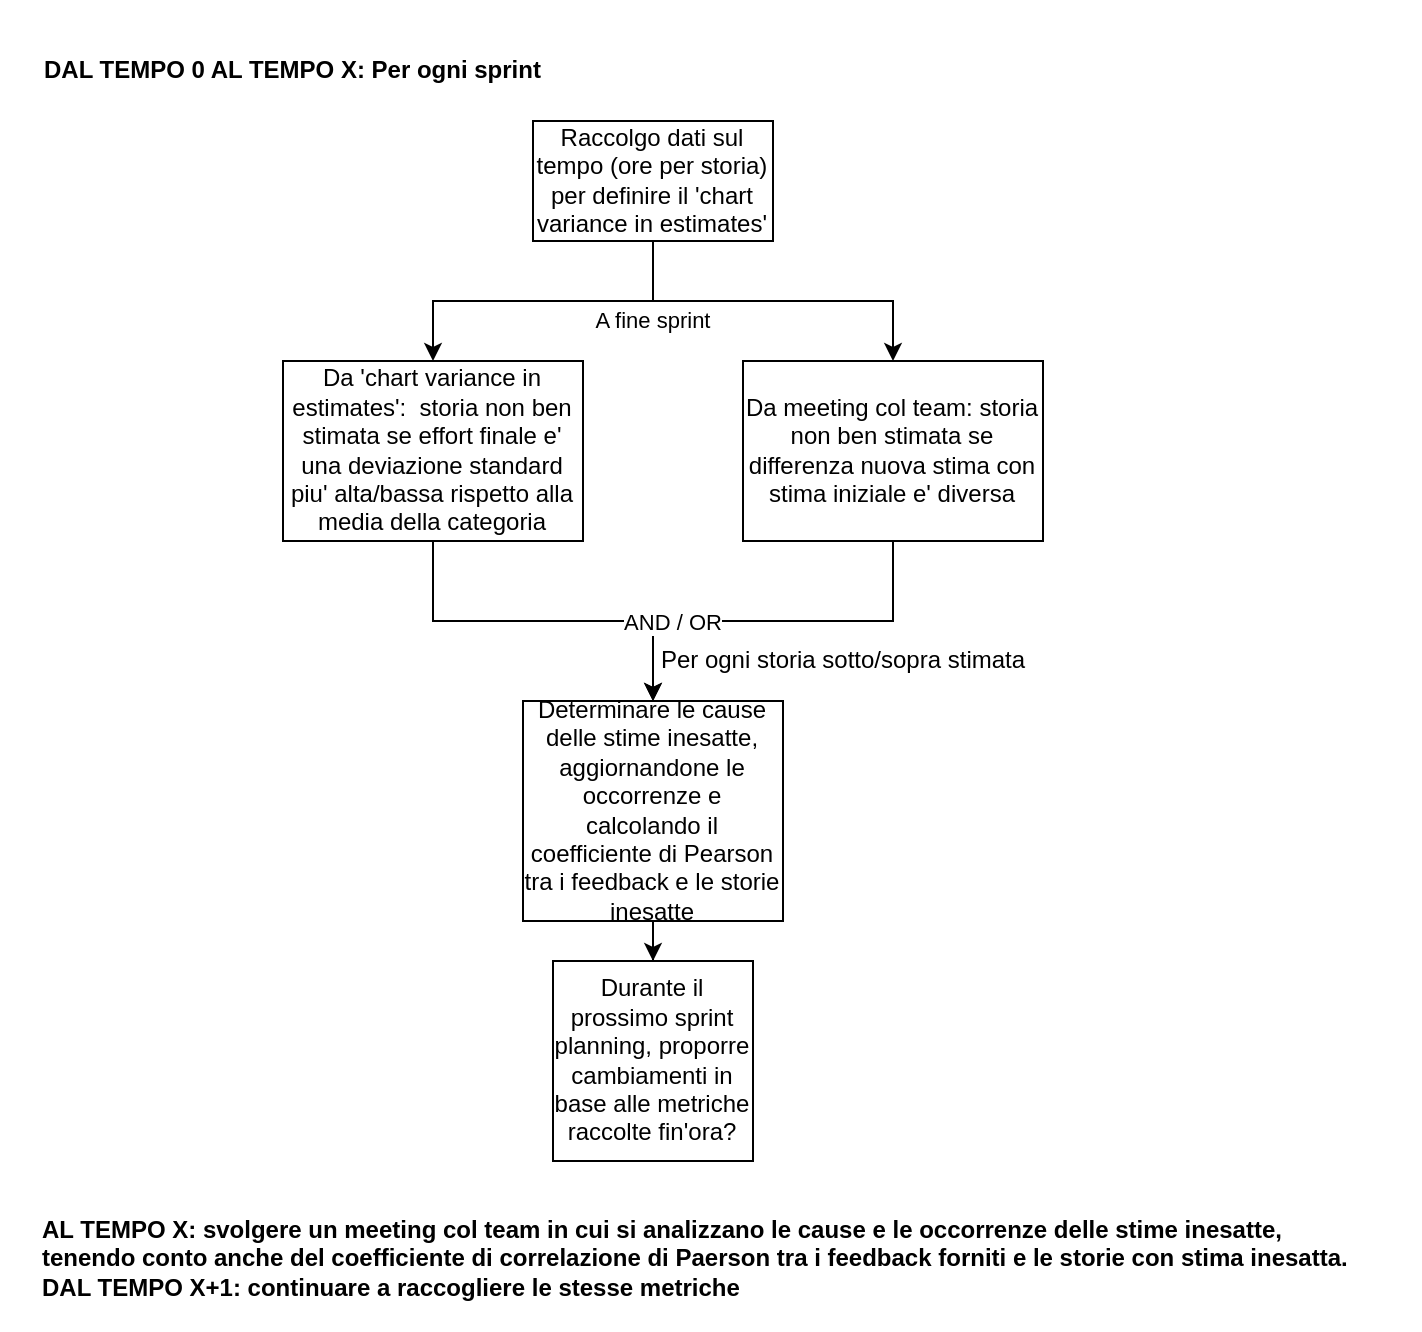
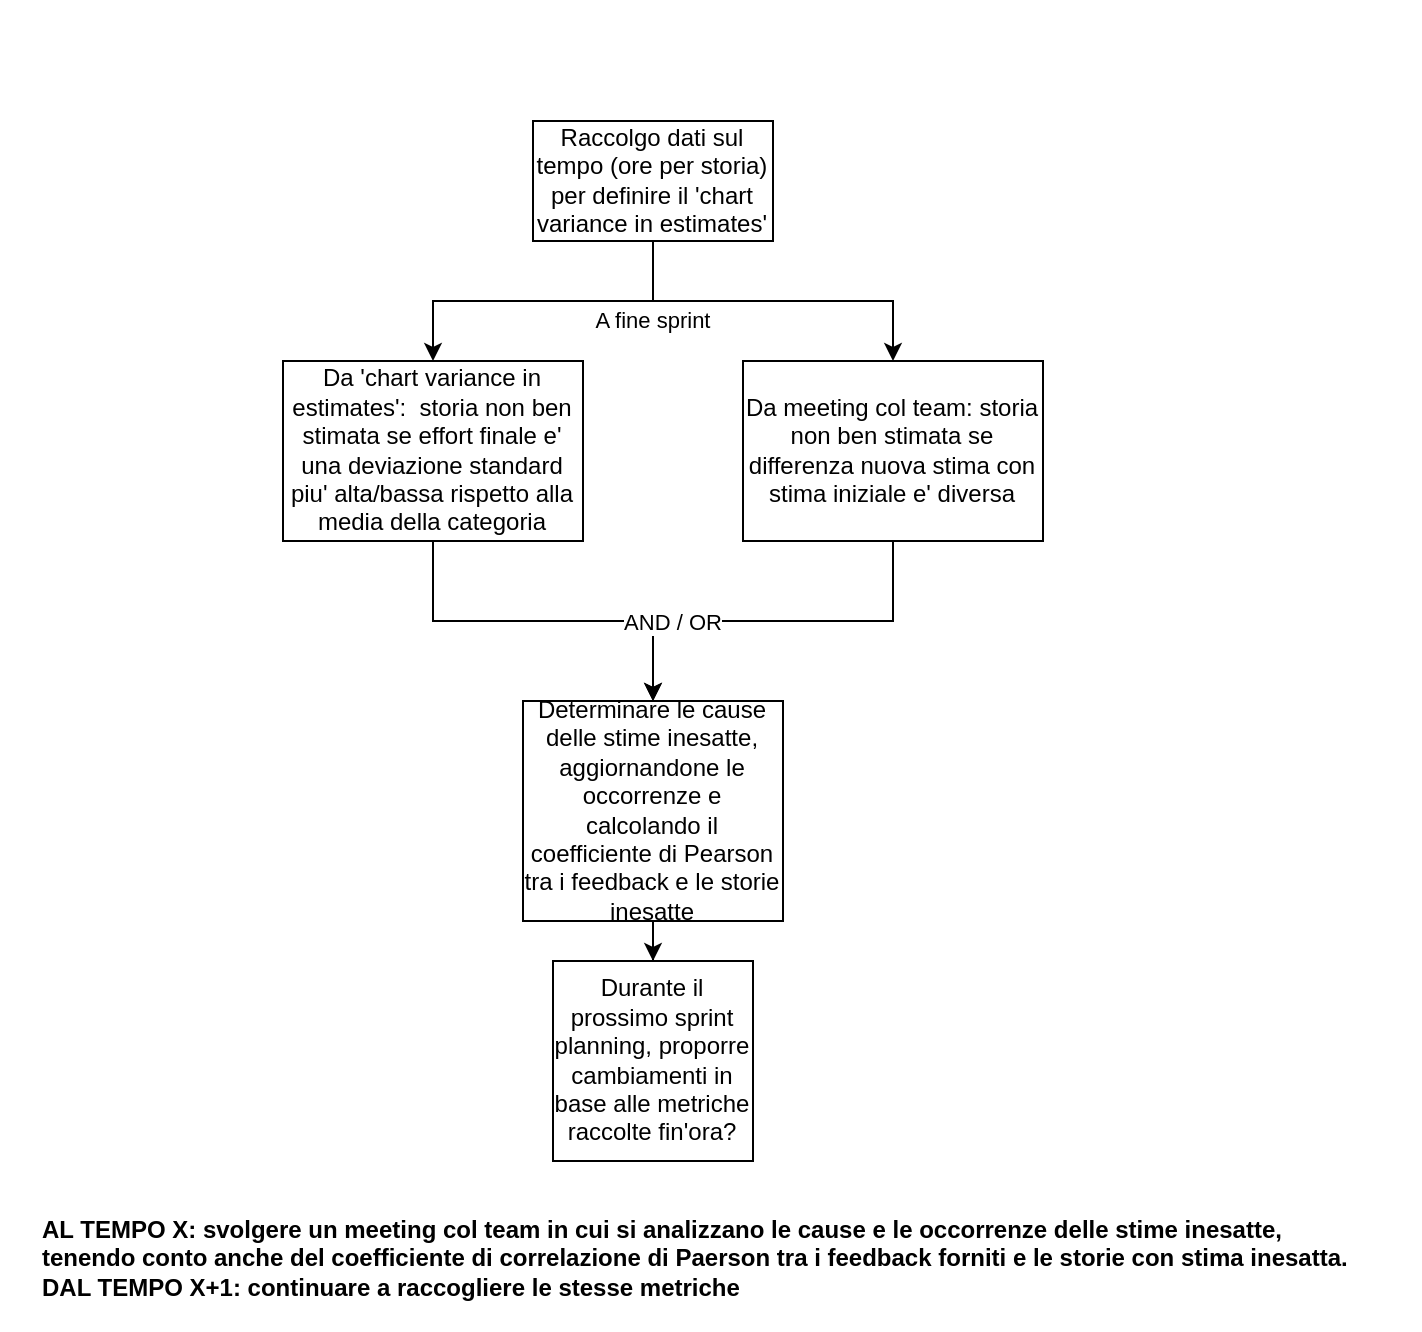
node "DAL TEMPO 0 AL TEMPO X: Per ogni sprint": removed
node "Per ogni storia sotto/sopra stimata": removed
